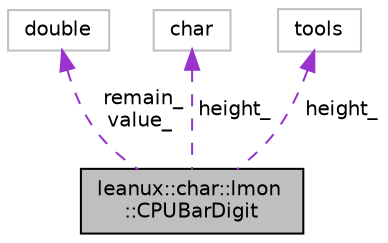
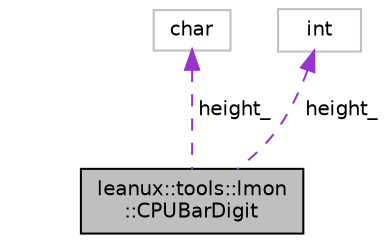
node "double": removed
node "tools": label "tools" -> "int"
node "leanux::char::lmon ::CPUBarDigit": label "leanux::char::lmon ::CPUBarDigit" -> "leanux::tools::lmon ::CPUBarDigit"
